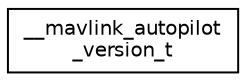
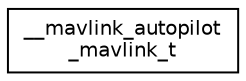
node "__mavlink_autopilot _version_t": label "__mavlink_autopilot _version_t" -> "__mavlink_autopilot _mavlink_t"
